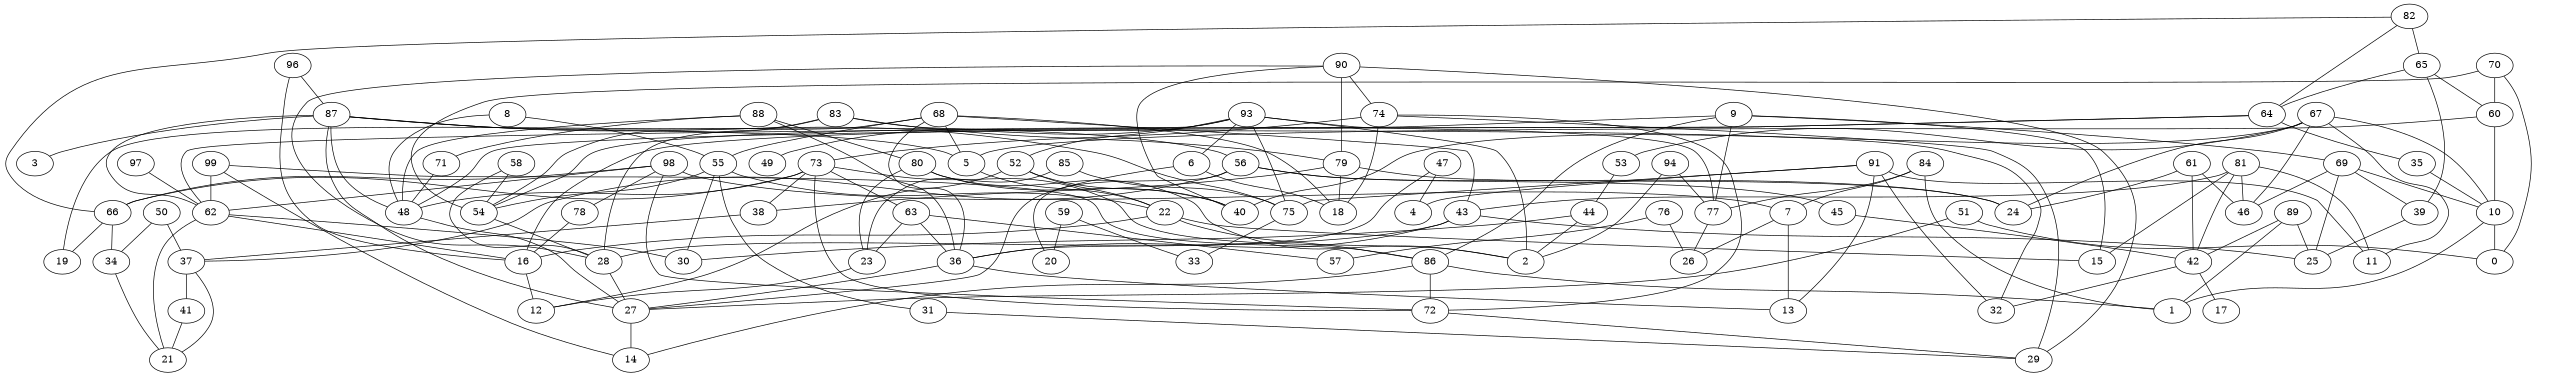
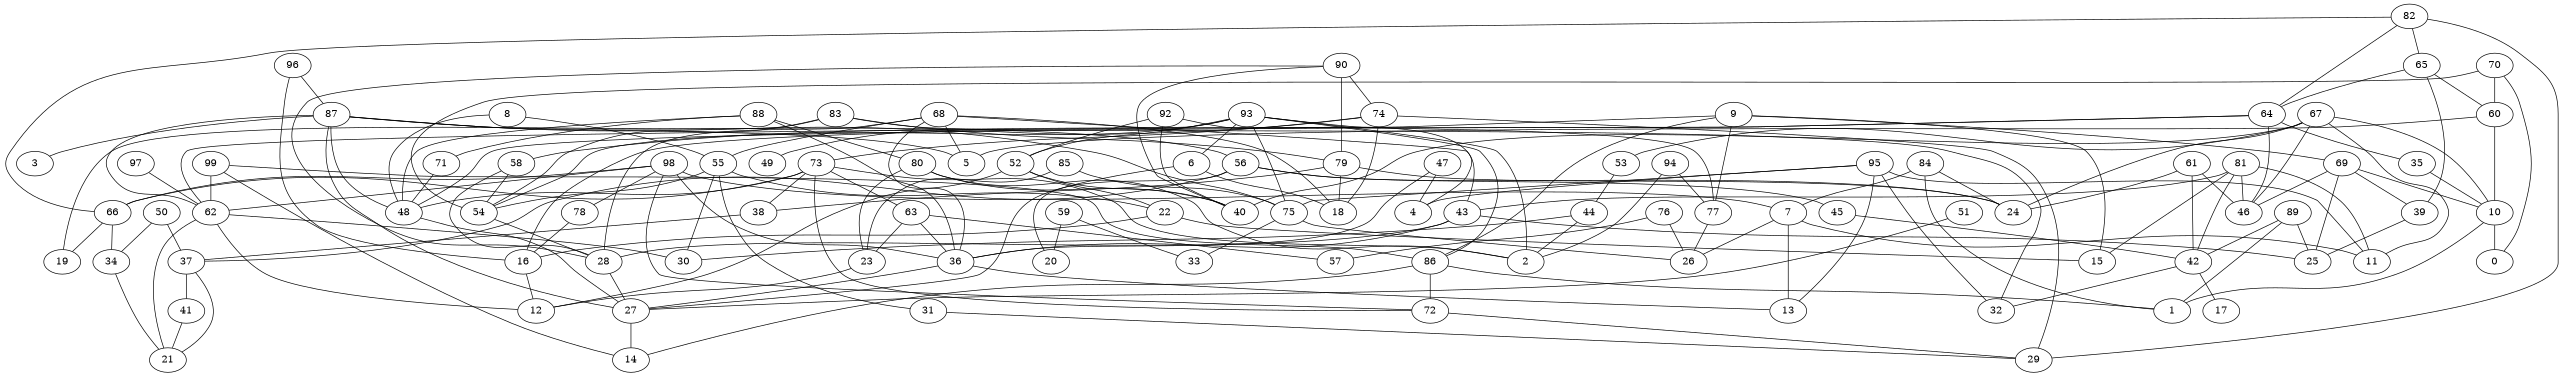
edge "90" -- "29": now "82" -- "29"
node "92": added
edge "74" -- "72": now "74" -- "58"
node "91": label "91" -> "95"
edge "64" -- "46": added
edge "5" -- "22": removed
edge "84" -- "77": now "84" -- "24"
edge "98" -- "36": added
edge "62" -- "16": now "62" -- "12"
edge "22" -- "86": now "93" -- "86"
edge "7" -- "11": added
edge "75" -- "26": added
edge "51" -- "0": removed
